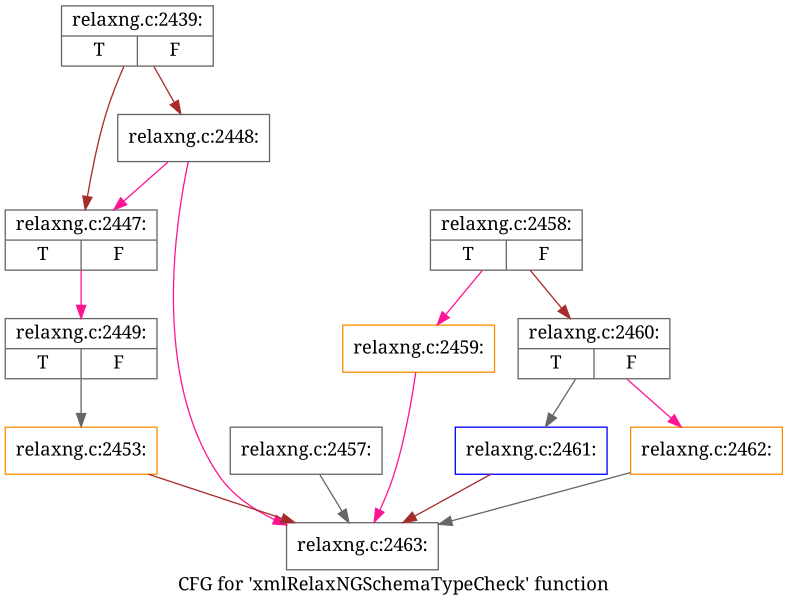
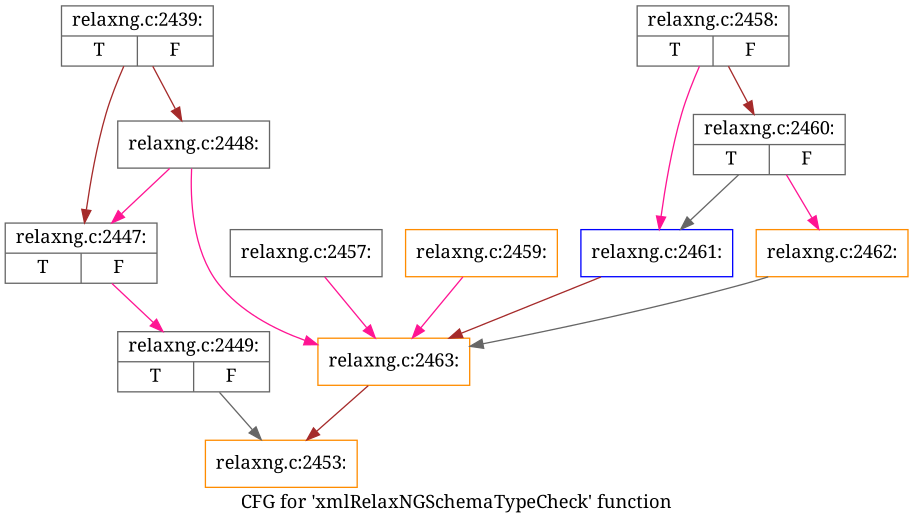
edge "relaxng.c:2458:" -> "relaxng.c:2459:": now "relaxng.c:2458:" -> "relaxng.c:2461:"
edge "relaxng.c:2457:" -> "relaxng.c:2463:": color gray40 -> deeppink
edge "relaxng.c:2453:" -> "relaxng.c:2463:": reversed
node "relaxng.c:2463:": color gray40 -> darkorange
